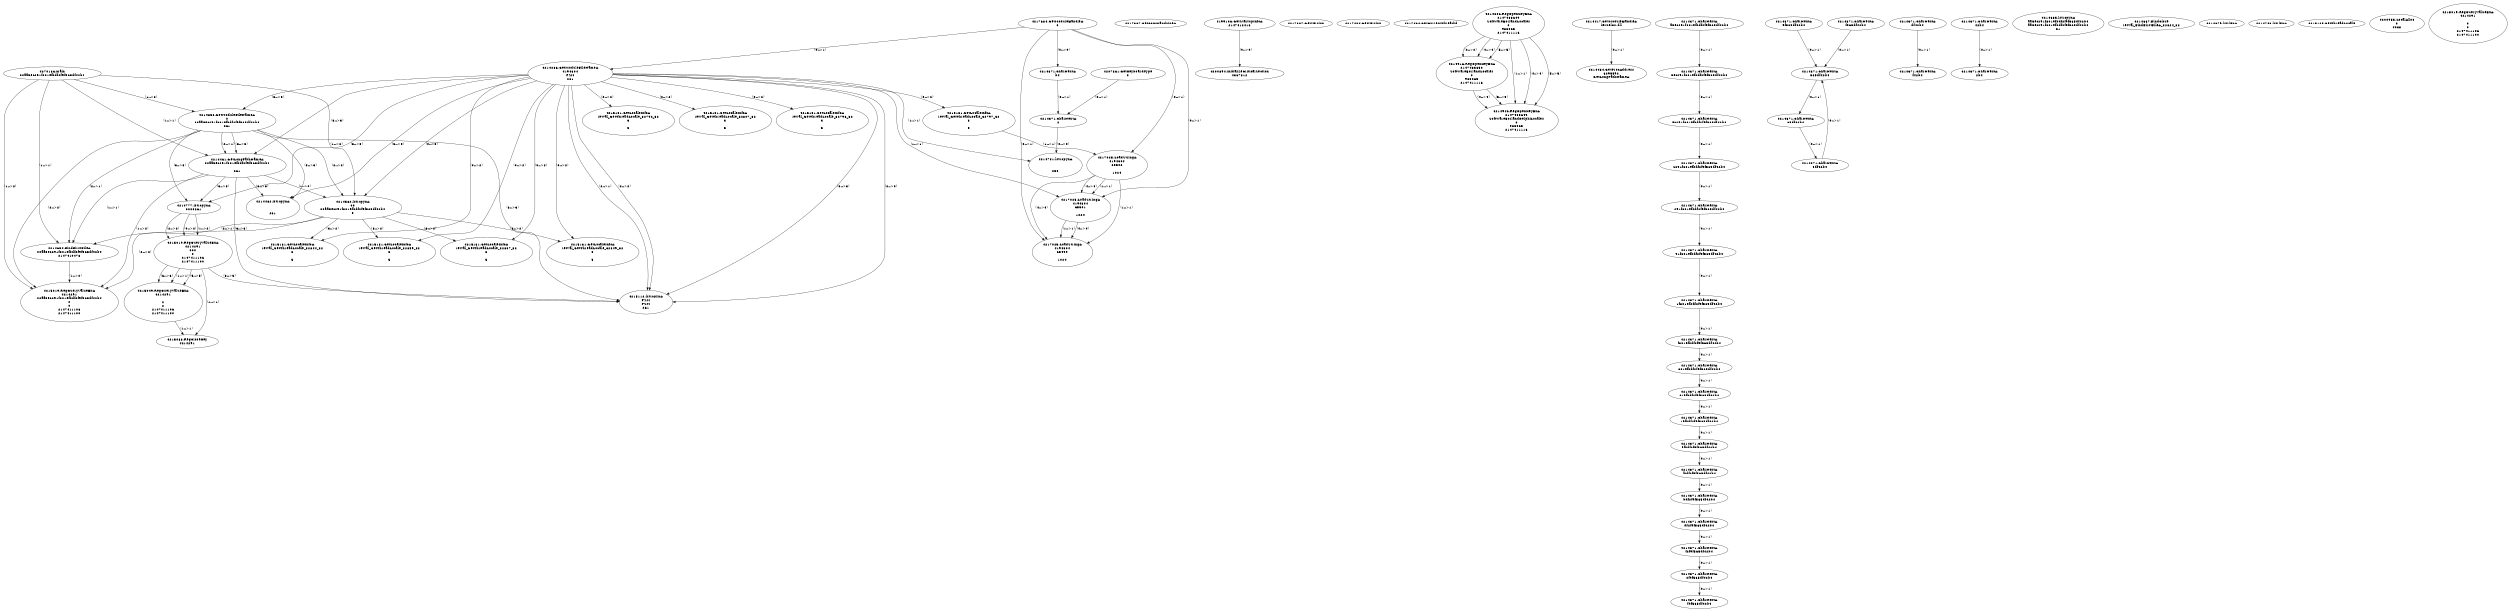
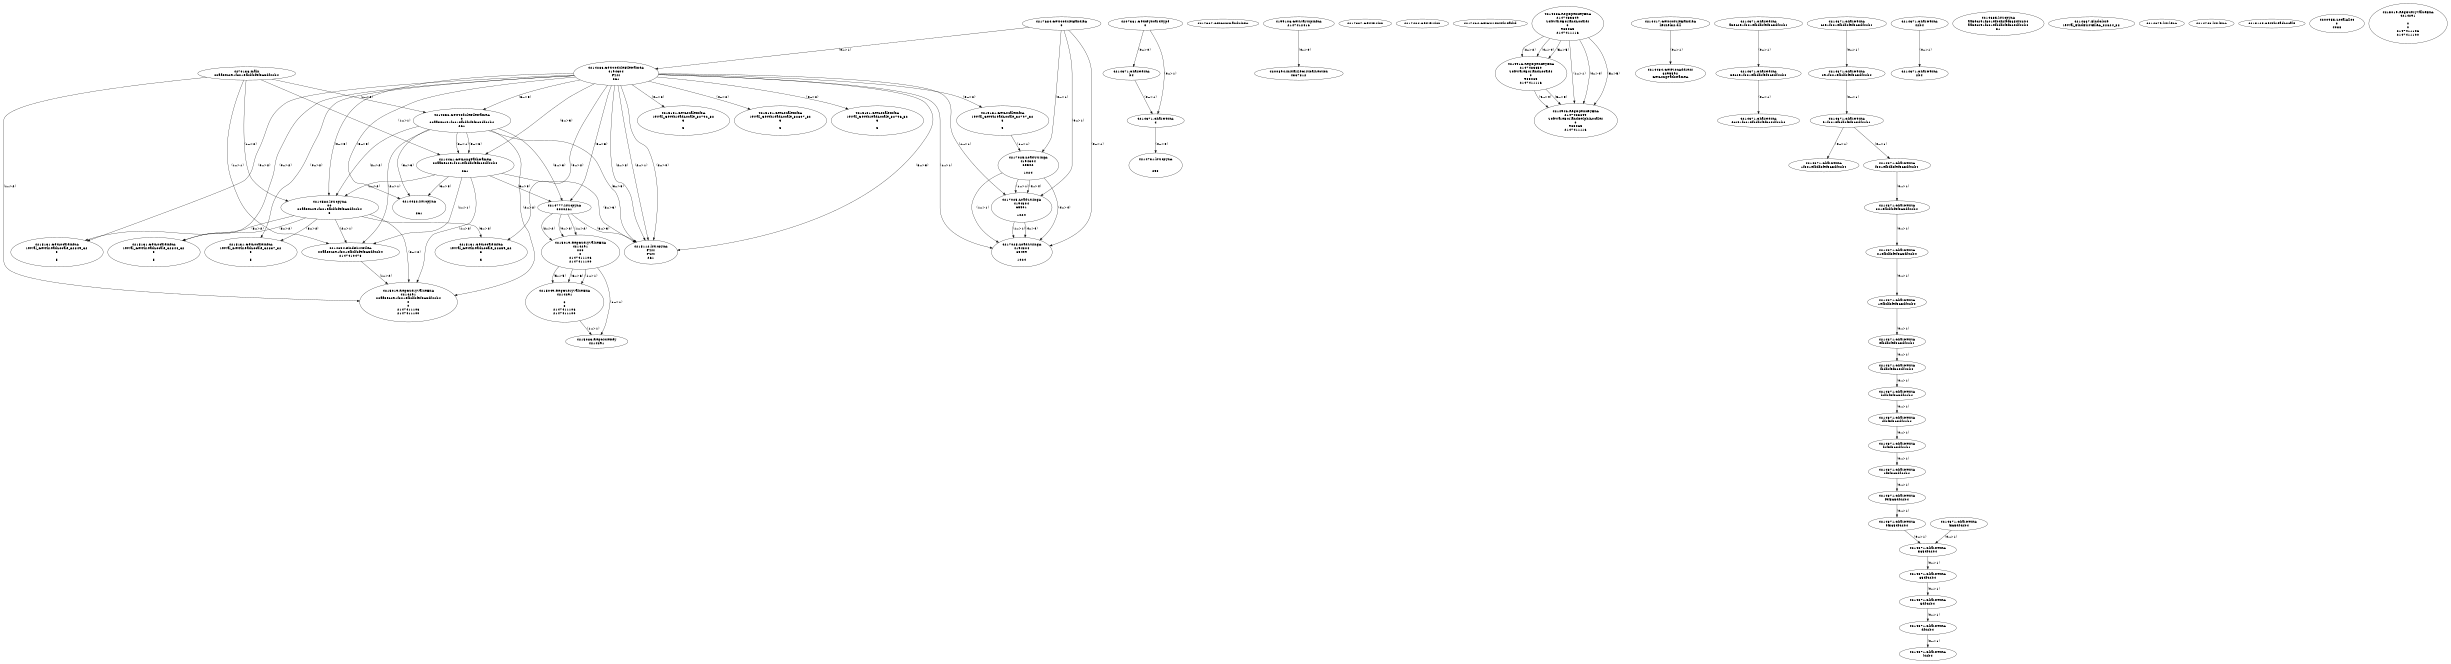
edge "4217684.GetModuleHandleA 0" -> "4214371.CharNextA b4": now "4207361.GetKeyboardType 0" -> "4214371.CharNextA b4"
edge "4214286.GetModuleFileNameA 4194304 PZM 261" -> "4214731.lstrcpynA 258": now "4214286.GetModuleFileNameA 4194304 PZM 261" -> "4217025.LoadStringA 4194304 65499 1024"
edge "4214371.CharNextA 5df42b4" -> "4214371.CharNextA 565df42b4": now "4214371.CharNextA 5df42b4" -> "4214371.CharNextA df42b4"
edge "4214371.CharNextA ec291f801efbdf2f9f565df42b4" -> "4214371.CharNextA c291f801efbdf2f9f565df42b4": removed, label "(0-->1)"
edge "4215019.RegQueryValueExA 4214291 000 0 2147411106 2147411100" -> "4215112.lstrcpynA PZM PZM 261": now "4214777.lstrcpynA 0000261" -> "4215112.lstrcpynA PZM PZM 261"
edge "4214371.CharNextA 1f801efbdf2f9f565df42b4" -> "4214371.CharNextA f801efbdf2f9f565df42b4": now "4214371.CharNextA 91f801efbdf2f9f565df42b4" -> "4214371.CharNextA f801efbdf2f9f565df42b4"
edge "4214371.CharNextA f9f565df42b4" -> "4214371.CharNextA 9f565df42b4": added, label "(0-->1)"
